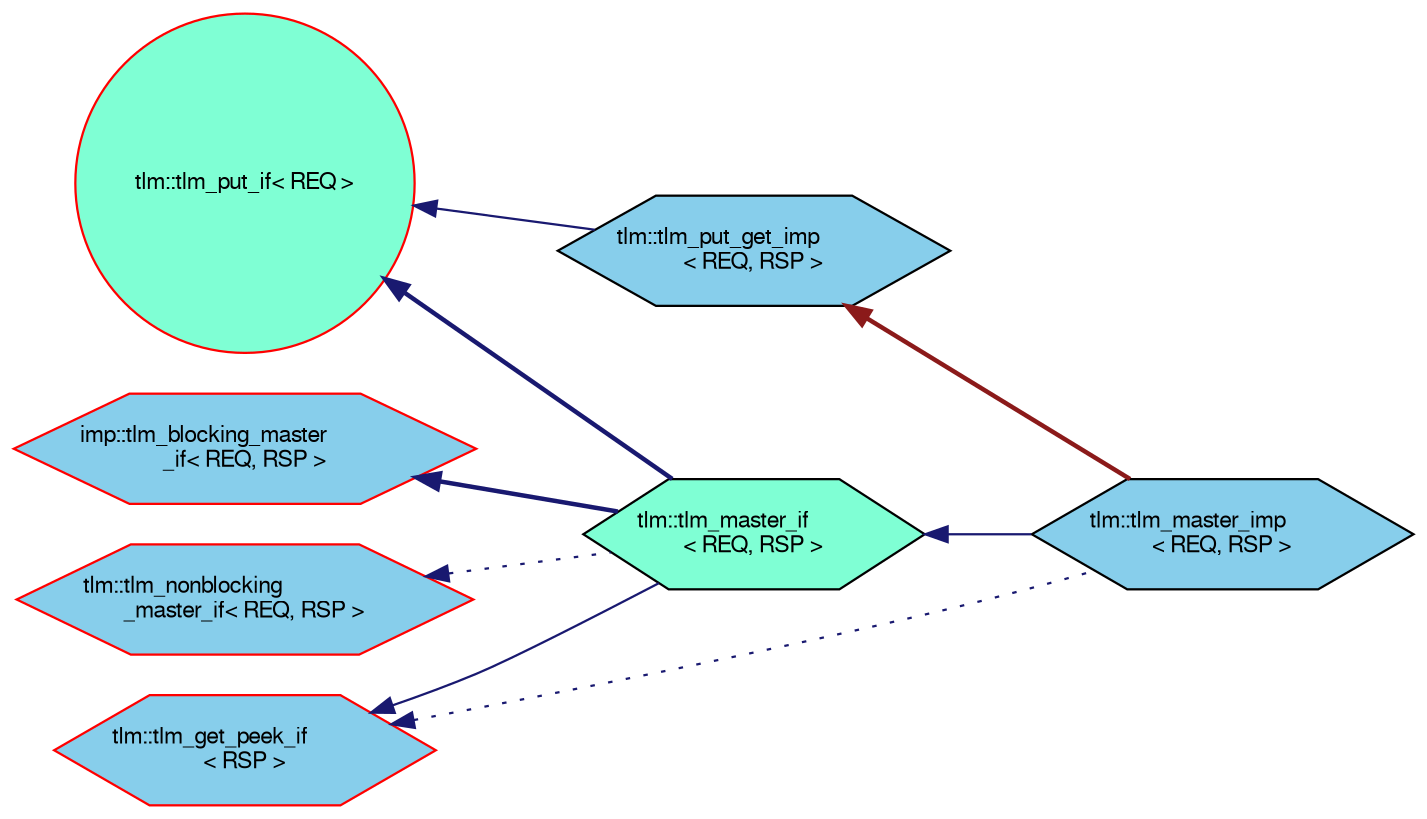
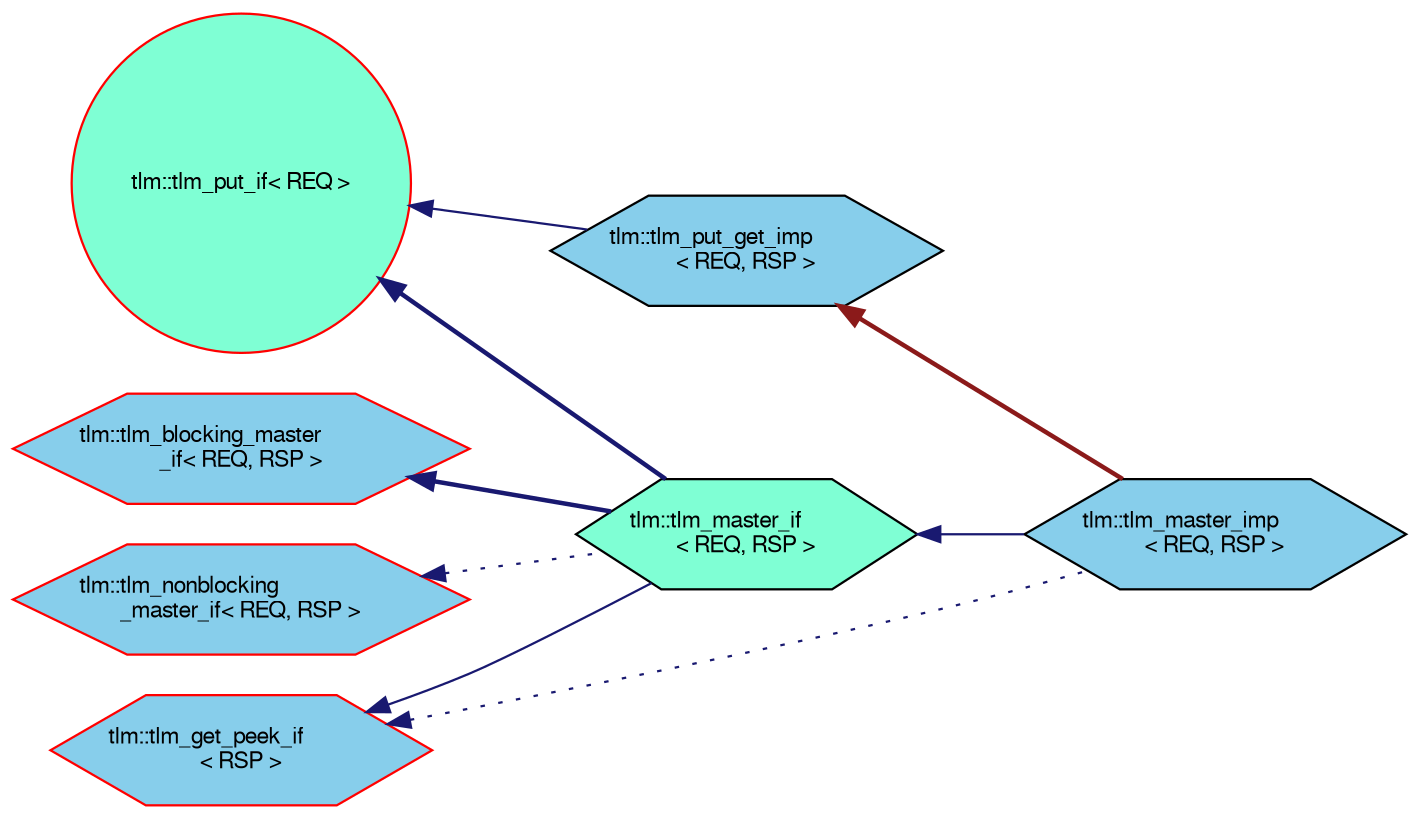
node "imp::tlm_blocking_master _if< REQ, RSP >": label "imp::tlm_blocking_master _if< REQ, RSP >" -> "tlm::tlm_blocking_master _if< REQ, RSP >"
